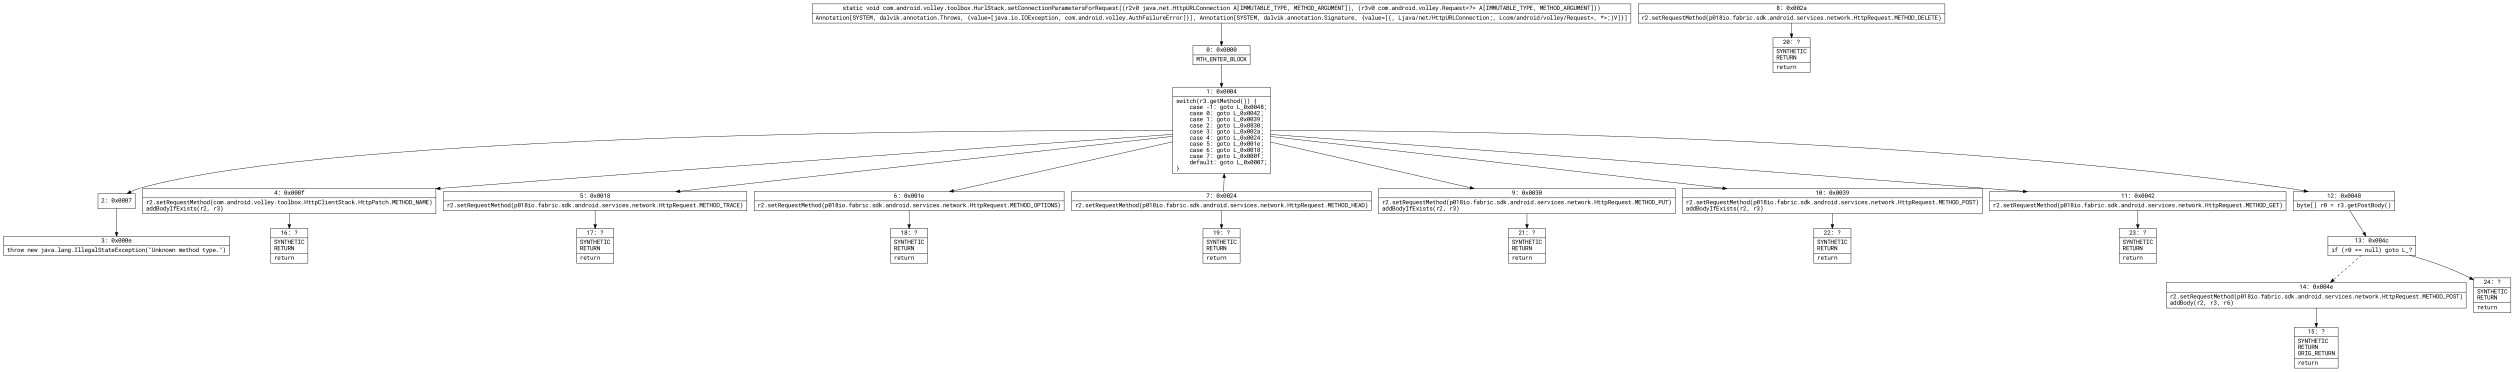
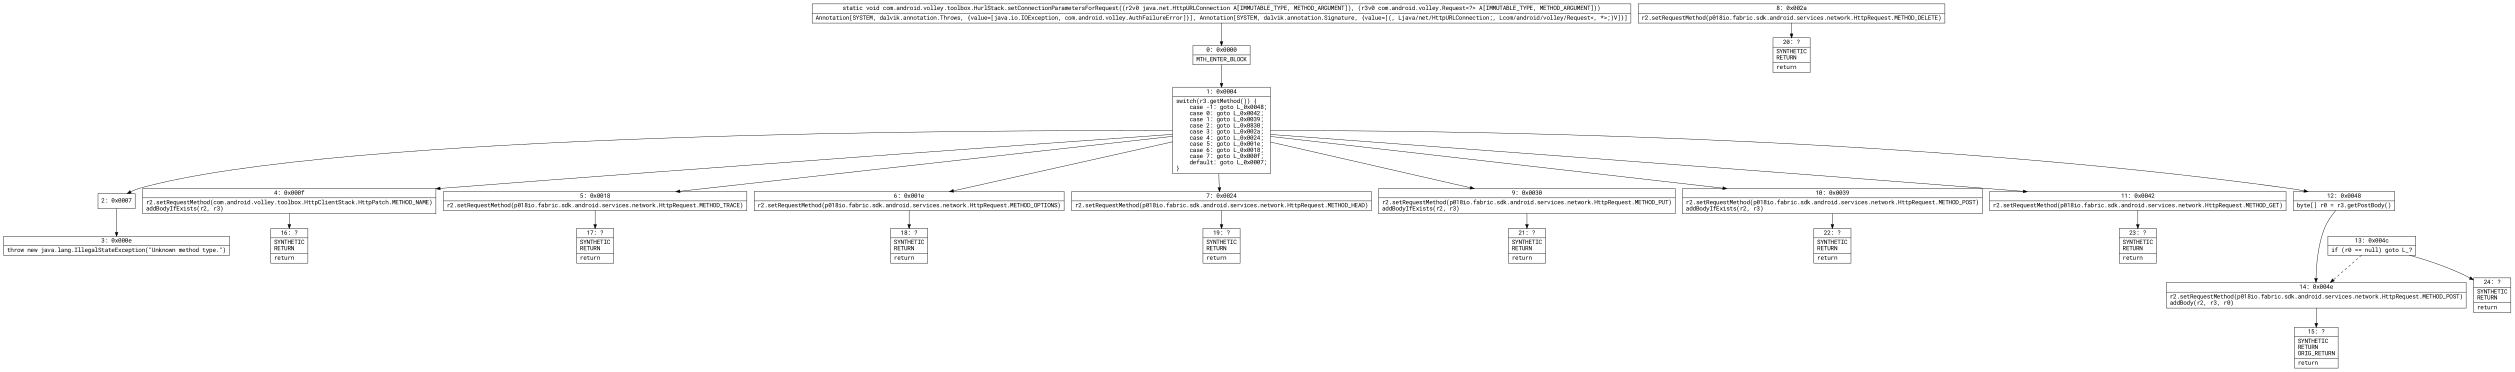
edge "7: 0x0024" -> "1: 0x0004": reversed
edge "12: 0x0048" -> "13: 0x004c": now "12: 0x0048" -> "14: 0x004e"
node "14: 0x004e": text "addBody(r2, r3, r6)" -> "addBody(r2, r3, r0)"
